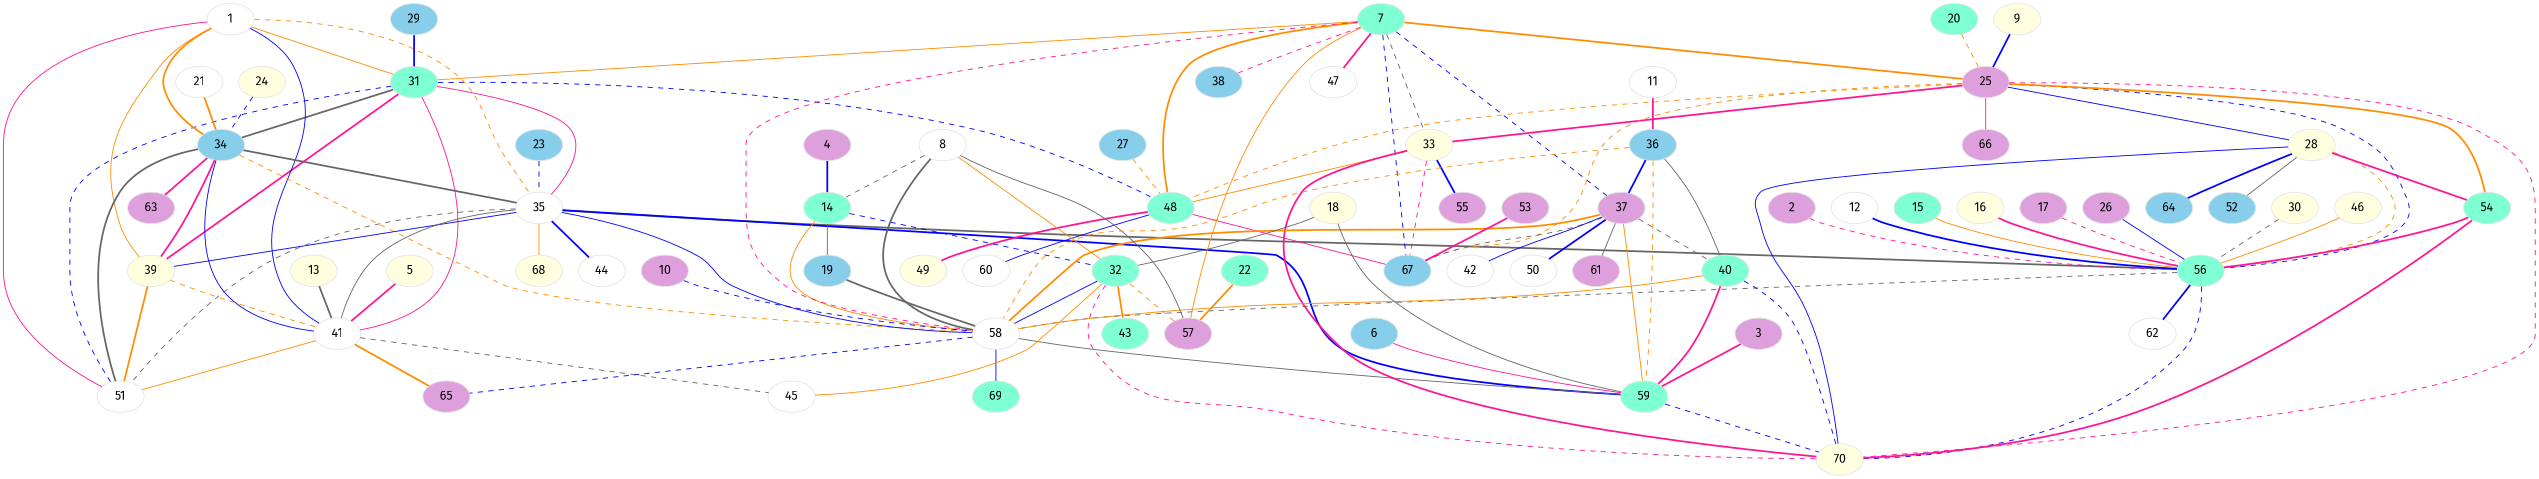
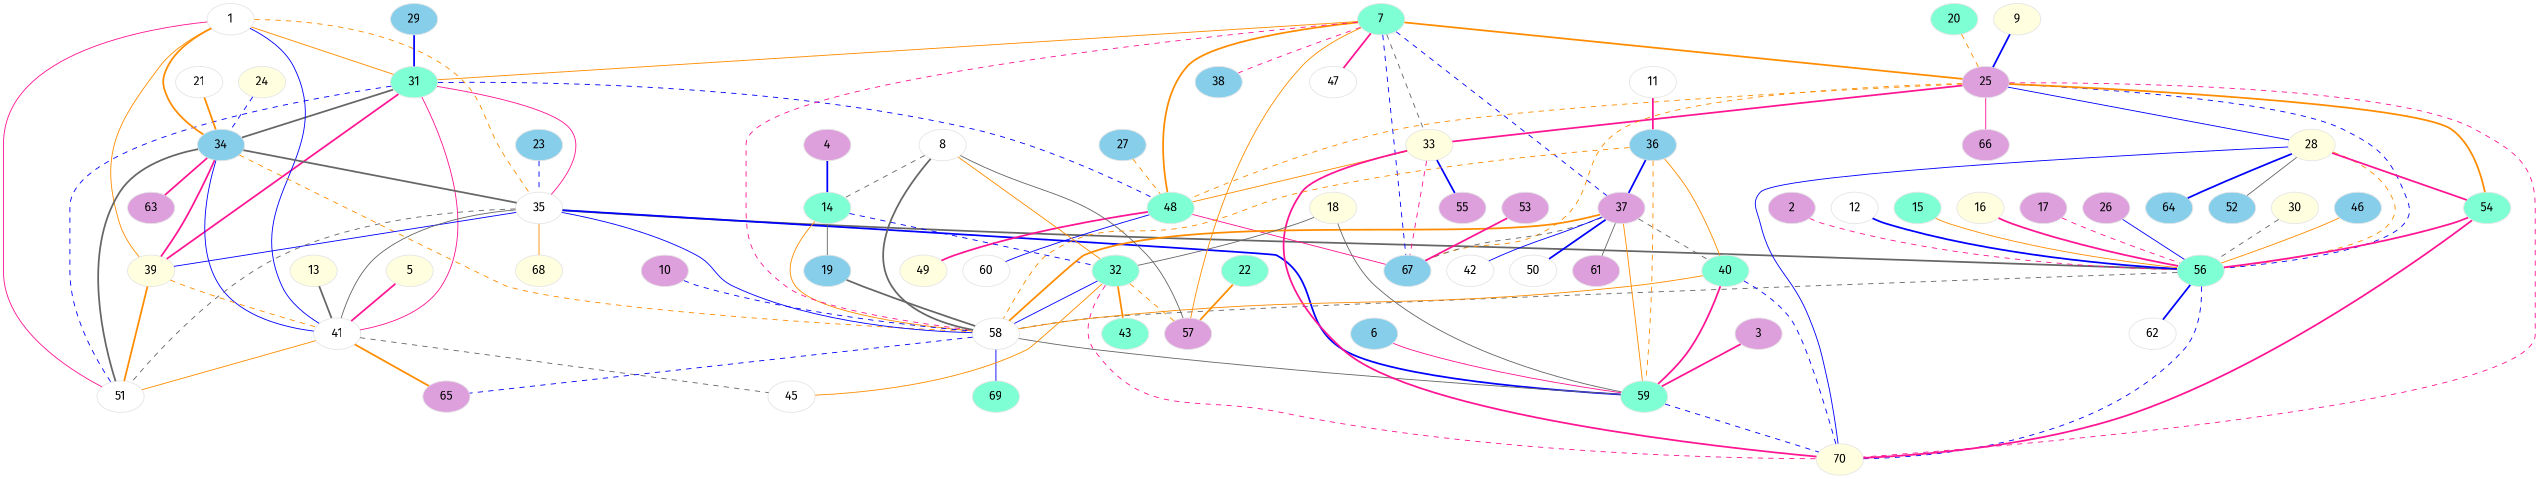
edge "36" -- "40": color gray40 -> darkorange
node "46": fillcolor lightyellow -> skyblue
node "44": removed
